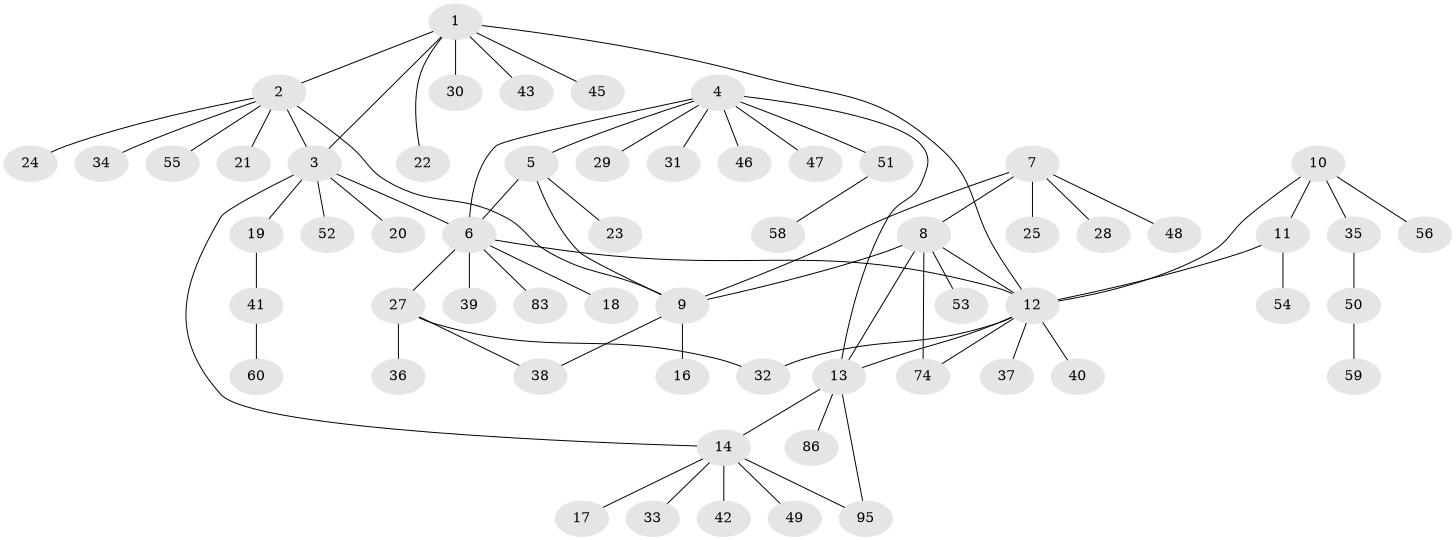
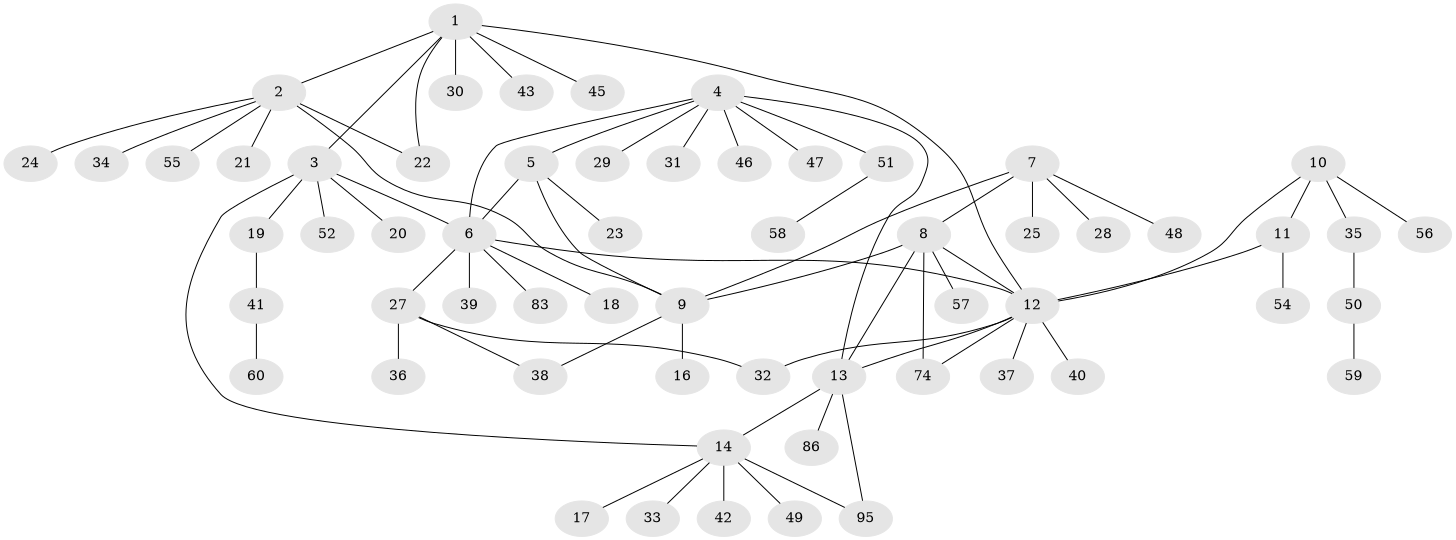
edge "2" -- "3": now "2" -- "22"
node "53": label "53" -> "57"
